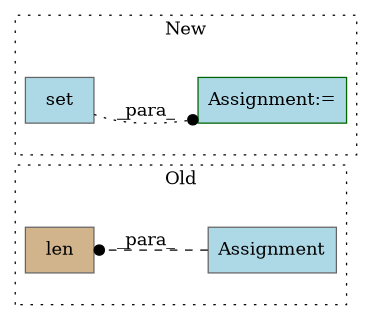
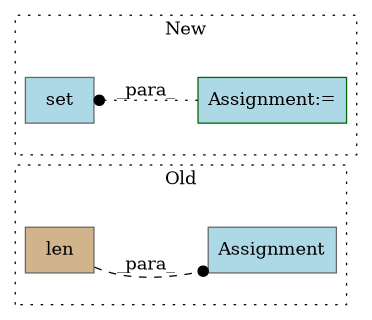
edge "set" -> "Assignment:=": reversed
edge "Assignment" -> "len": reversed
